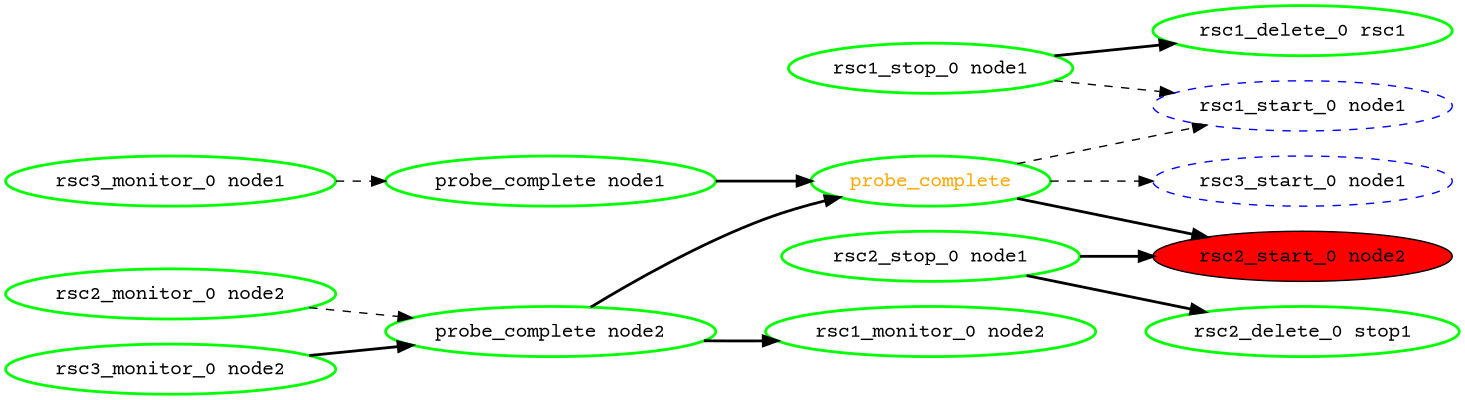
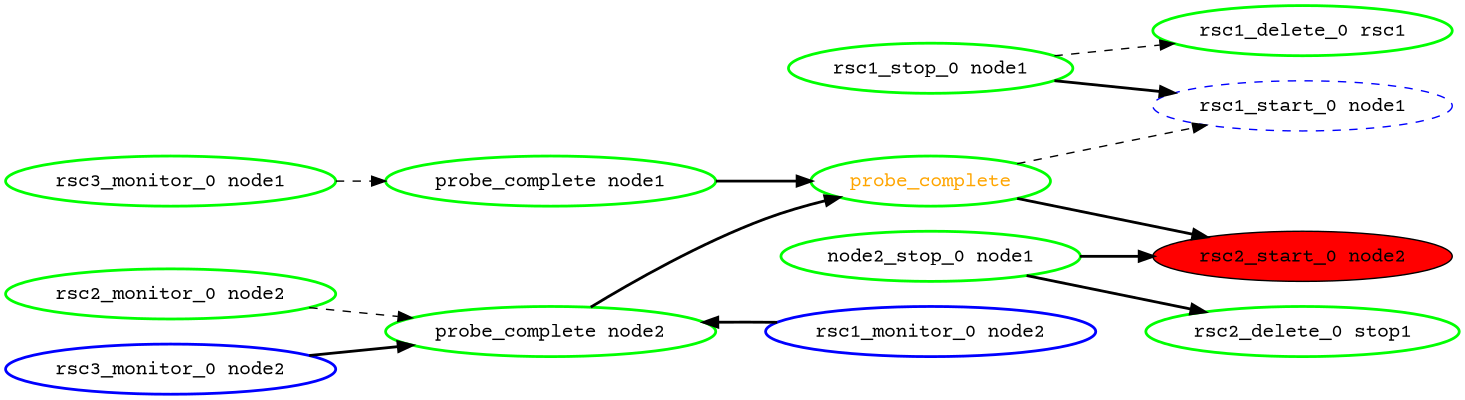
edge "rsc1_stop_0 node1" -> "rsc1_delete_0 rsc1": style bold -> dashed
edge "rsc1_stop_0 node1" -> "rsc1_start_0 node1": style dashed -> bold
node "rsc3_start_0 node1": removed
node "rsc2_stop_0 node1": label "rsc2_stop_0 node1" -> "node2_stop_0 node1"
node "rsc1_monitor_0 node2": color green -> blue
edge "probe_complete node2" -> "rsc1_monitor_0 node2": reversed
node "rsc3_monitor_0 node2": color green -> blue
